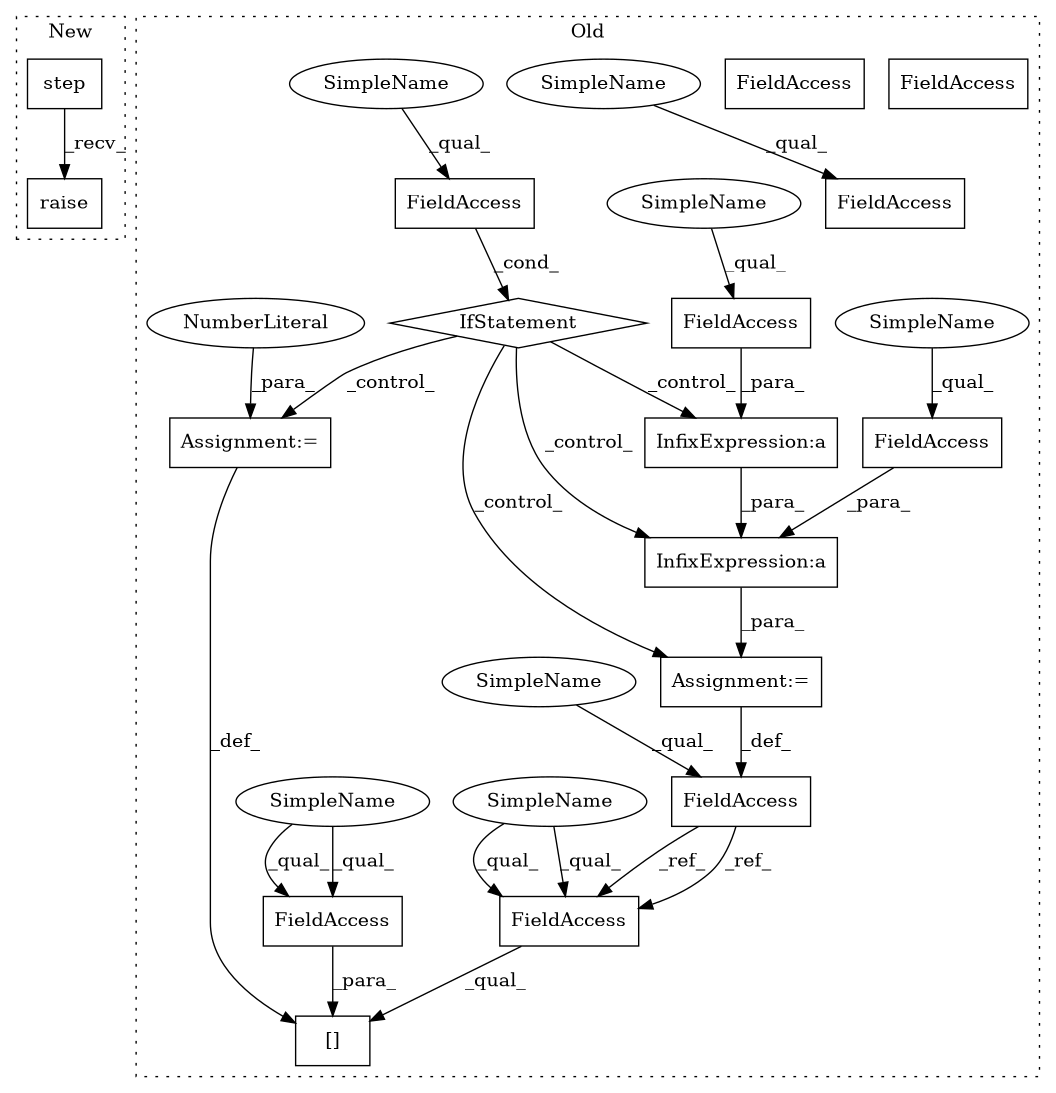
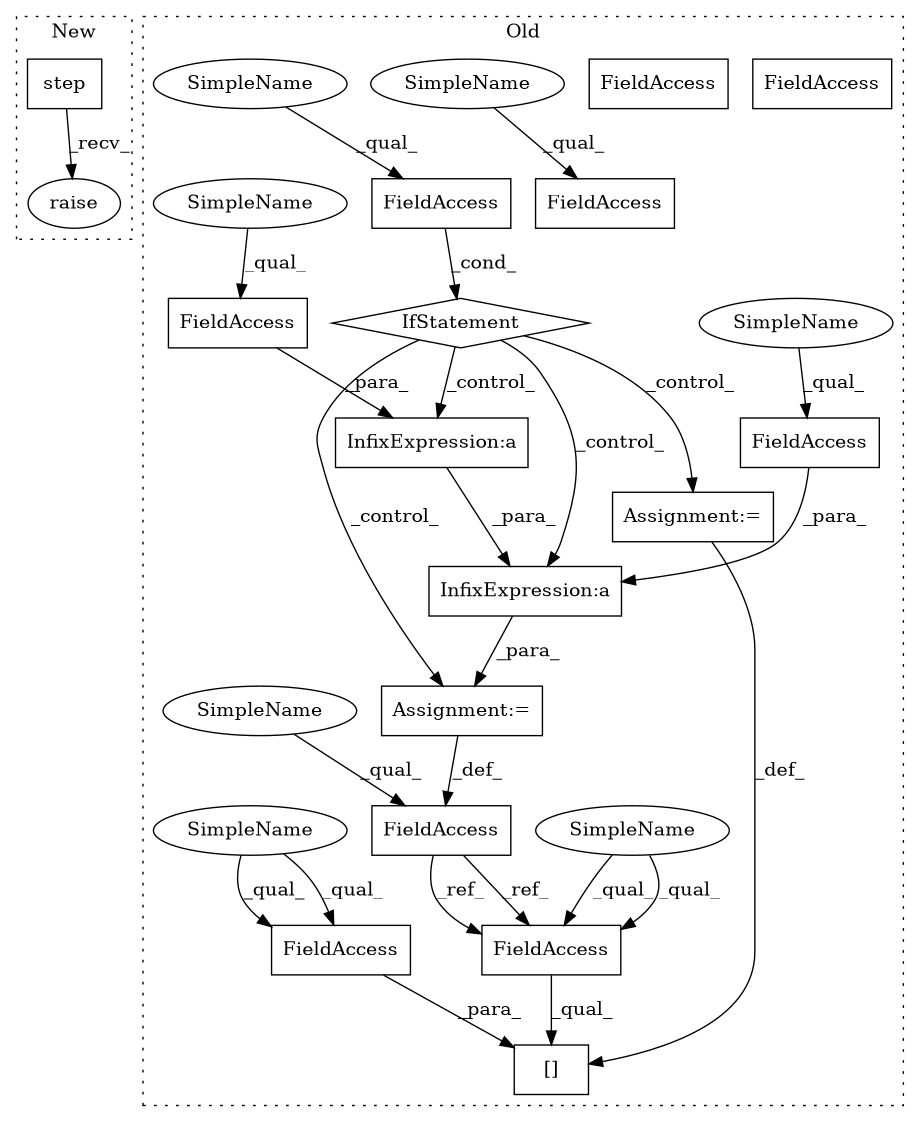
node "raise": shape box -> ellipse
node "NumberLiteral": removed
